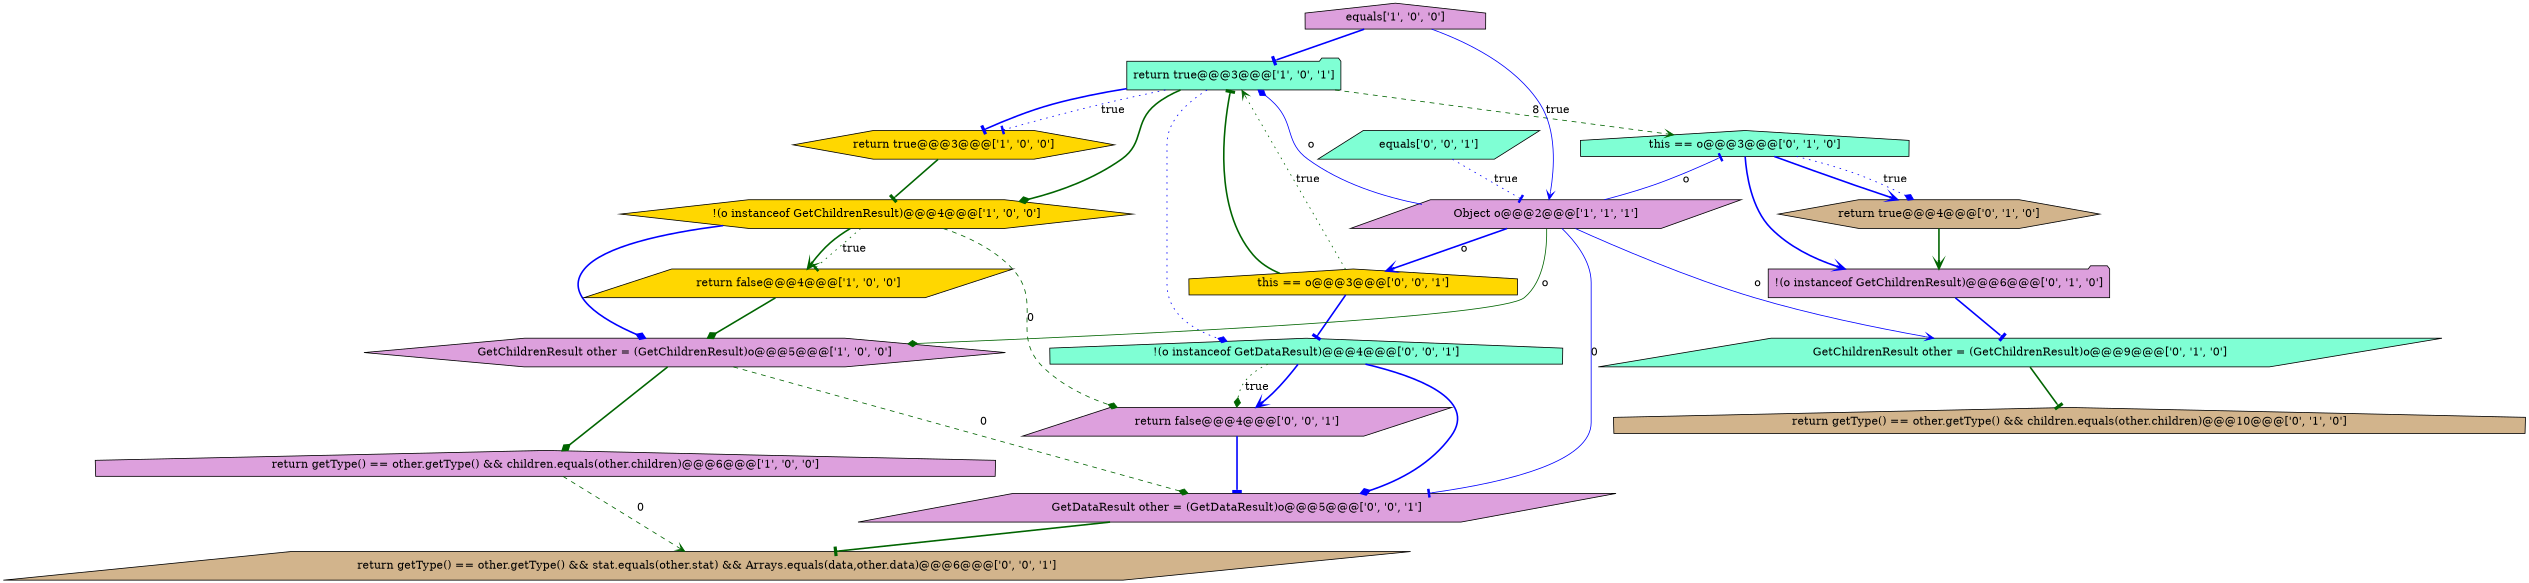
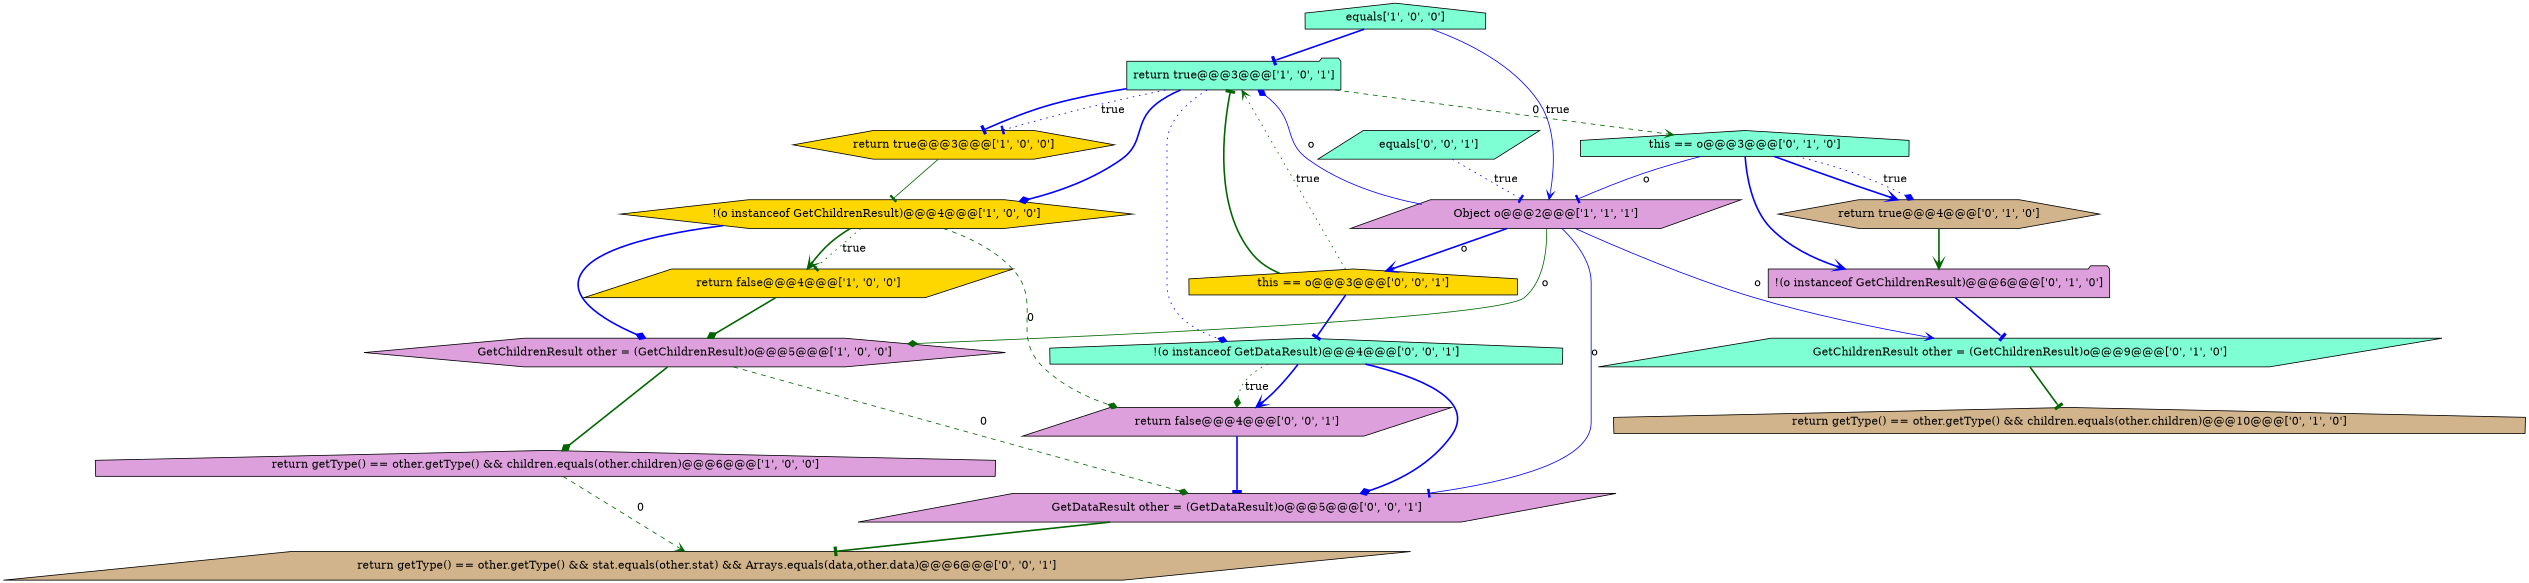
node "equals['1', '0', '0']": fillcolor plum -> aquamarine
edge "return true@@@3@@@['1', '0', '1']" -> "this == o@@@3@@@['0', '1', '0']": label "8" -> "0"
edge "return true@@@3@@@['1', '0', '1']" -> "!(o instanceof GetChildrenResult)@@@4@@@['1', '0', '0']": color darkgreen -> blue
edge "return true@@@3@@@['1', '0', '0']" -> "!(o instanceof GetChildrenResult)@@@4@@@['1', '0', '0']": style bold -> solid
edge "Object o@@@2@@@['1', '1', '1']" -> "this == o@@@3@@@['0', '1', '0']": reversed
edge "Object o@@@2@@@['1', '1', '1']" -> "GetDataResult other = (GetDataResult)o@@@5@@@['0', '0', '1']": label "0" -> "o"
